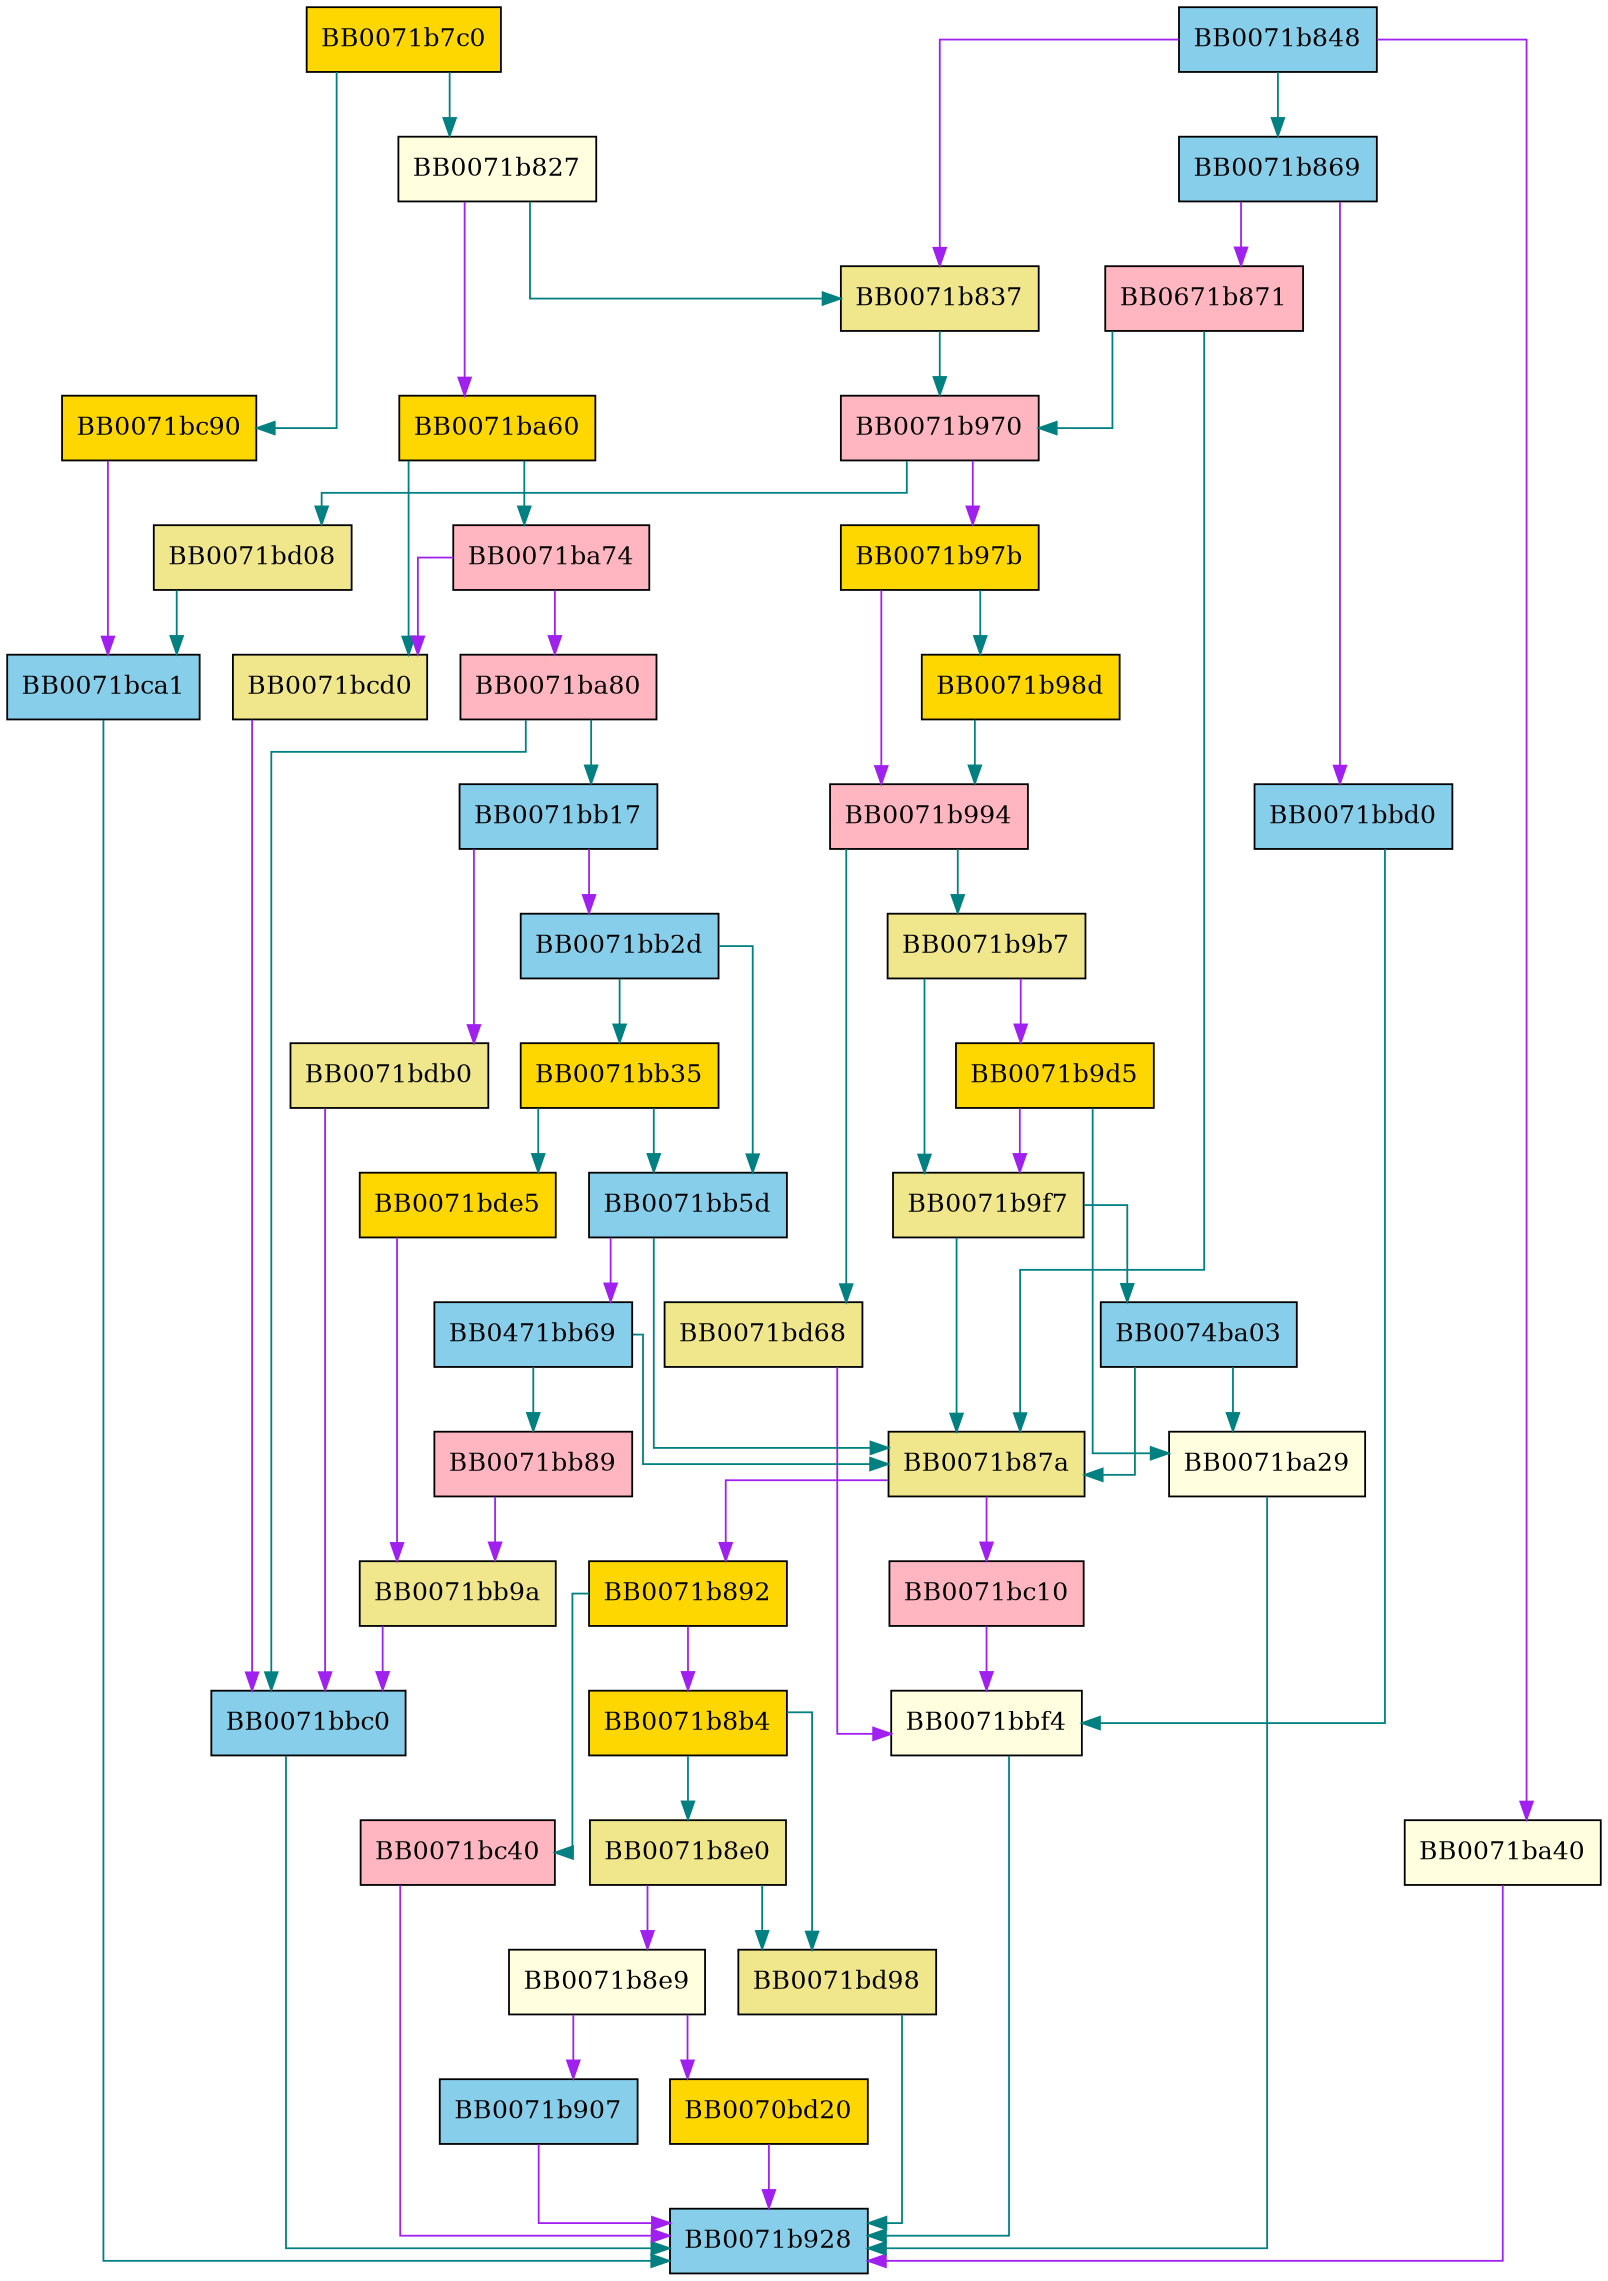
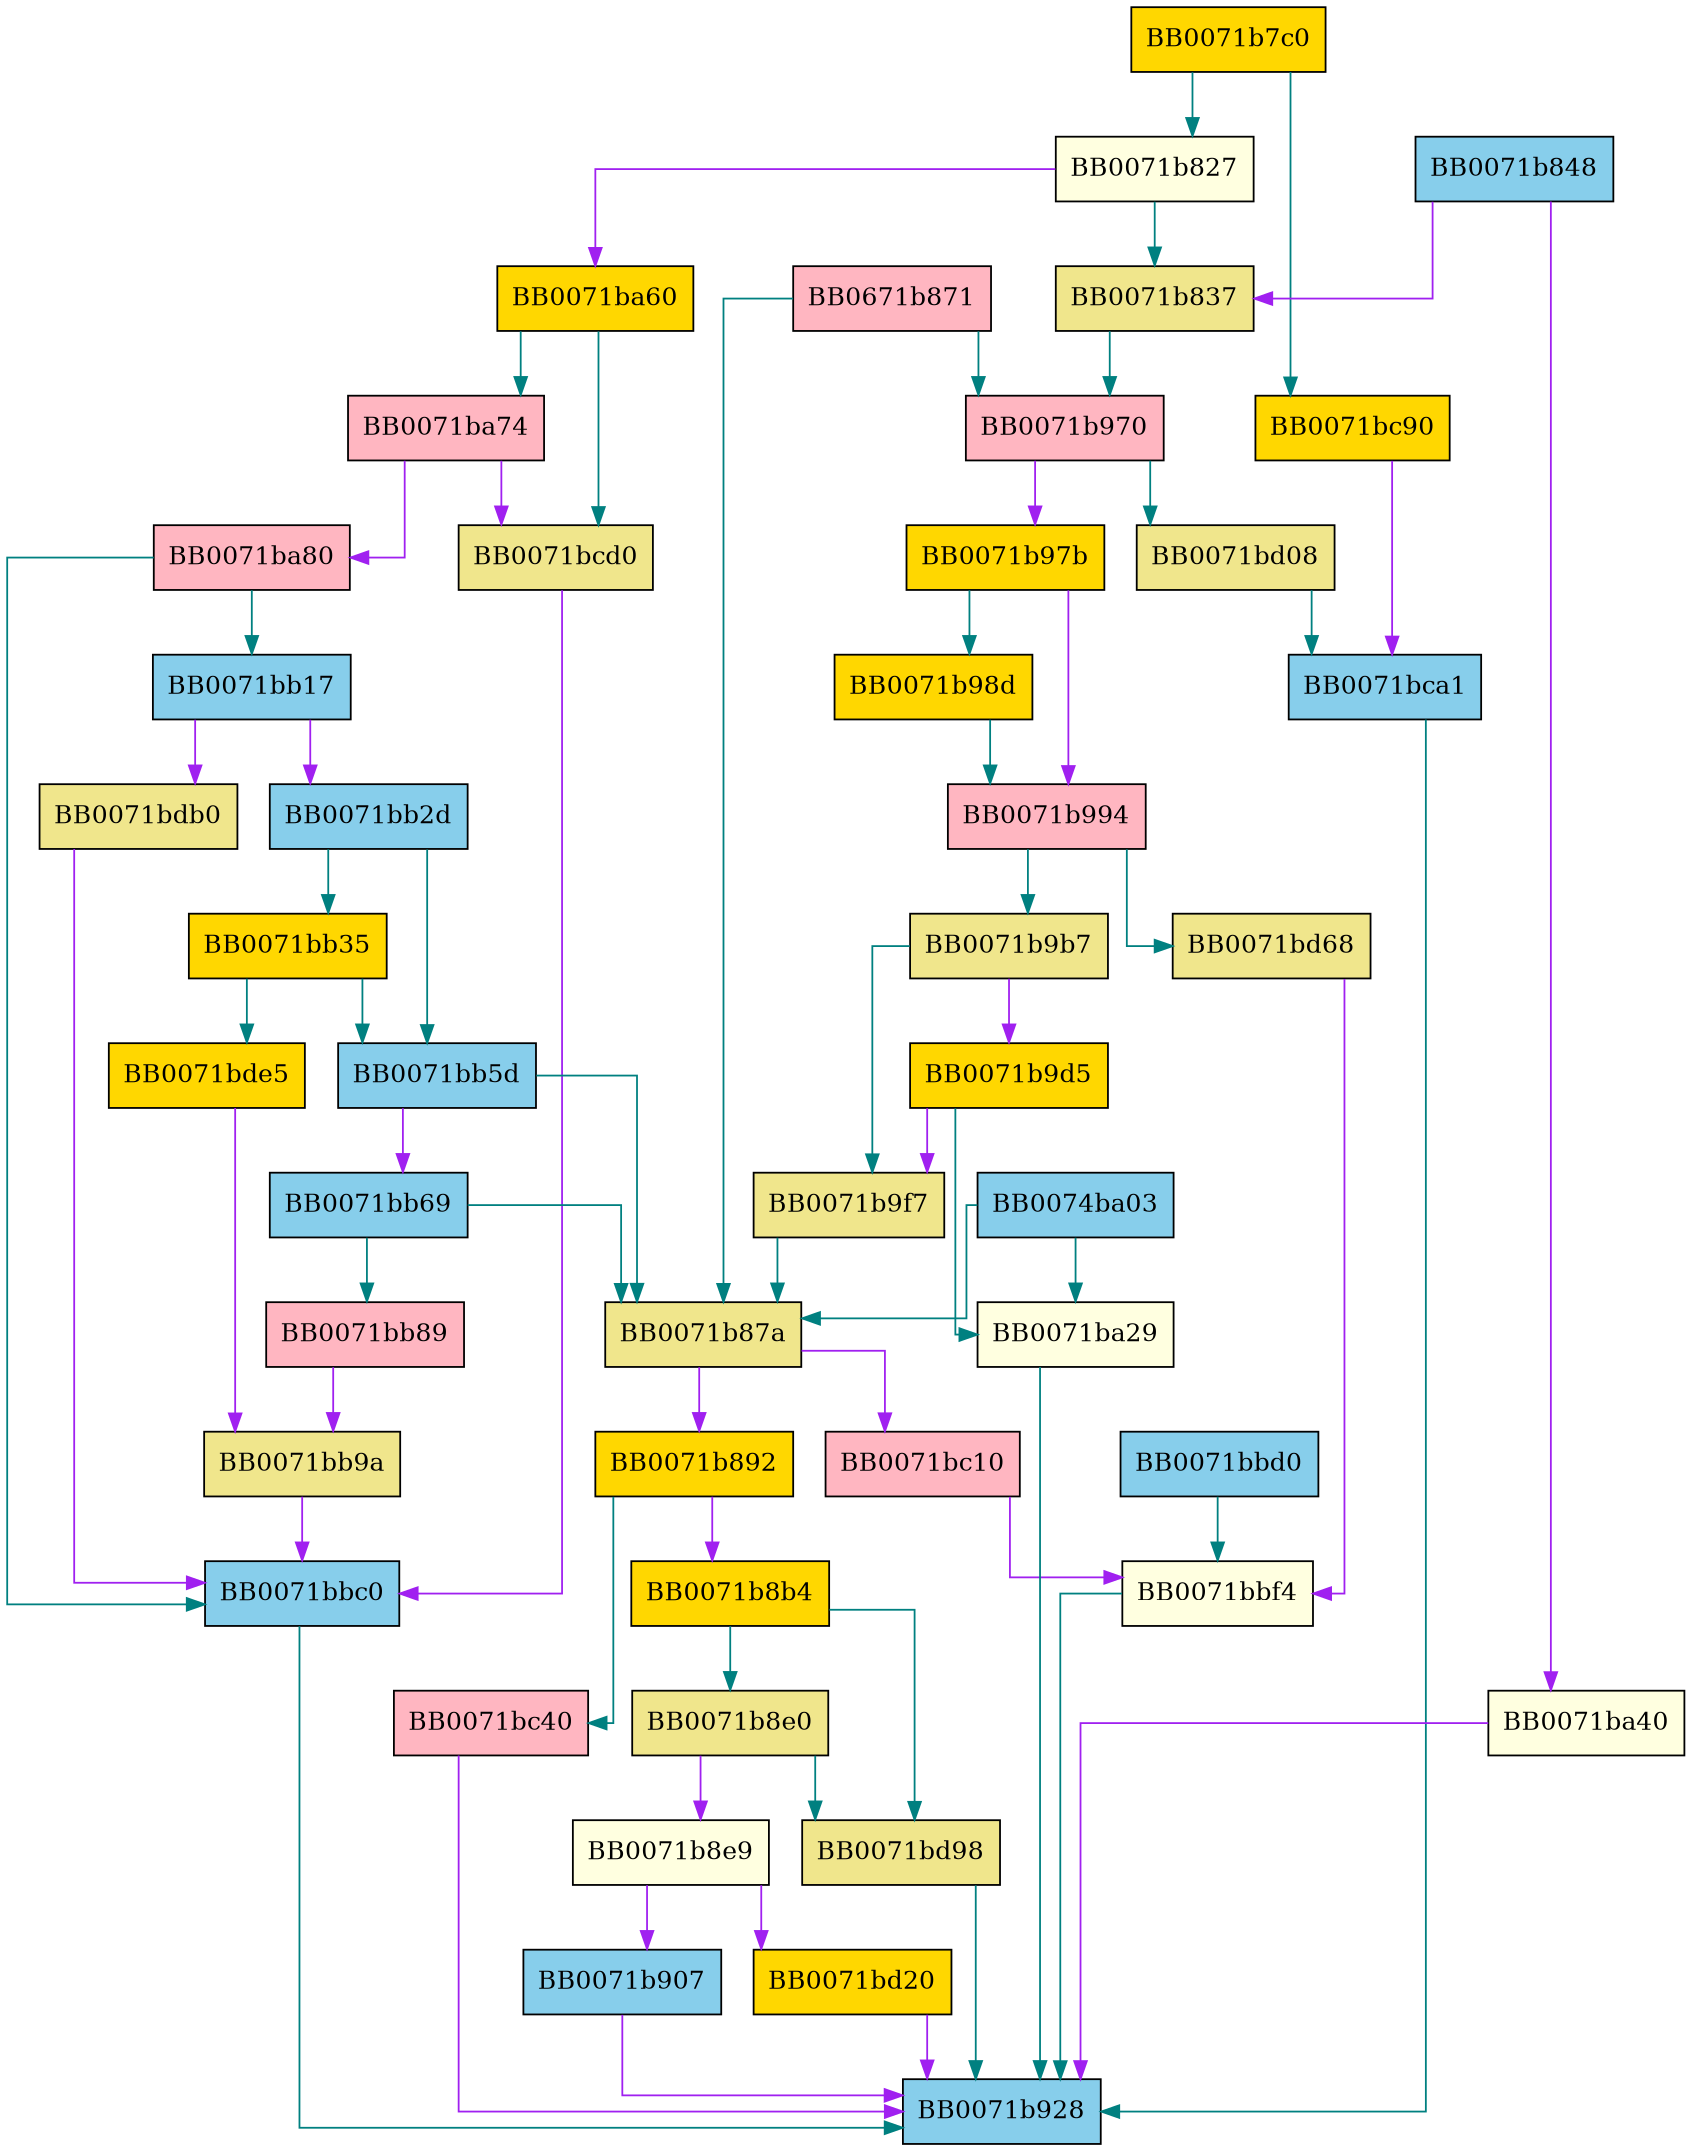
node "BB0071b869": removed
edge "BB0071b9f7" -> "BB0074ba03": removed
node "BB0471bb69": label "BB0471bb69" -> "BB0071bb69"
node "BB0070bd20": label "BB0070bd20" -> "BB0071bd20"
